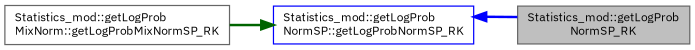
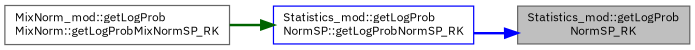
edge "Statistics_mod::getLogProb NormSP_RK" -> "Statistics_mod::getLogProb NormSP::getLogProbNormSP_RK": reversed
node "Statistics_mod::getLogProb MixNorm::getLogProbMixNormSP_RK": label "Statistics_mod::getLogProb MixNorm::getLogProbMixNormSP_RK" -> "MixNorm_mod::getLogProb MixNorm::getLogProbMixNormSP_RK"
